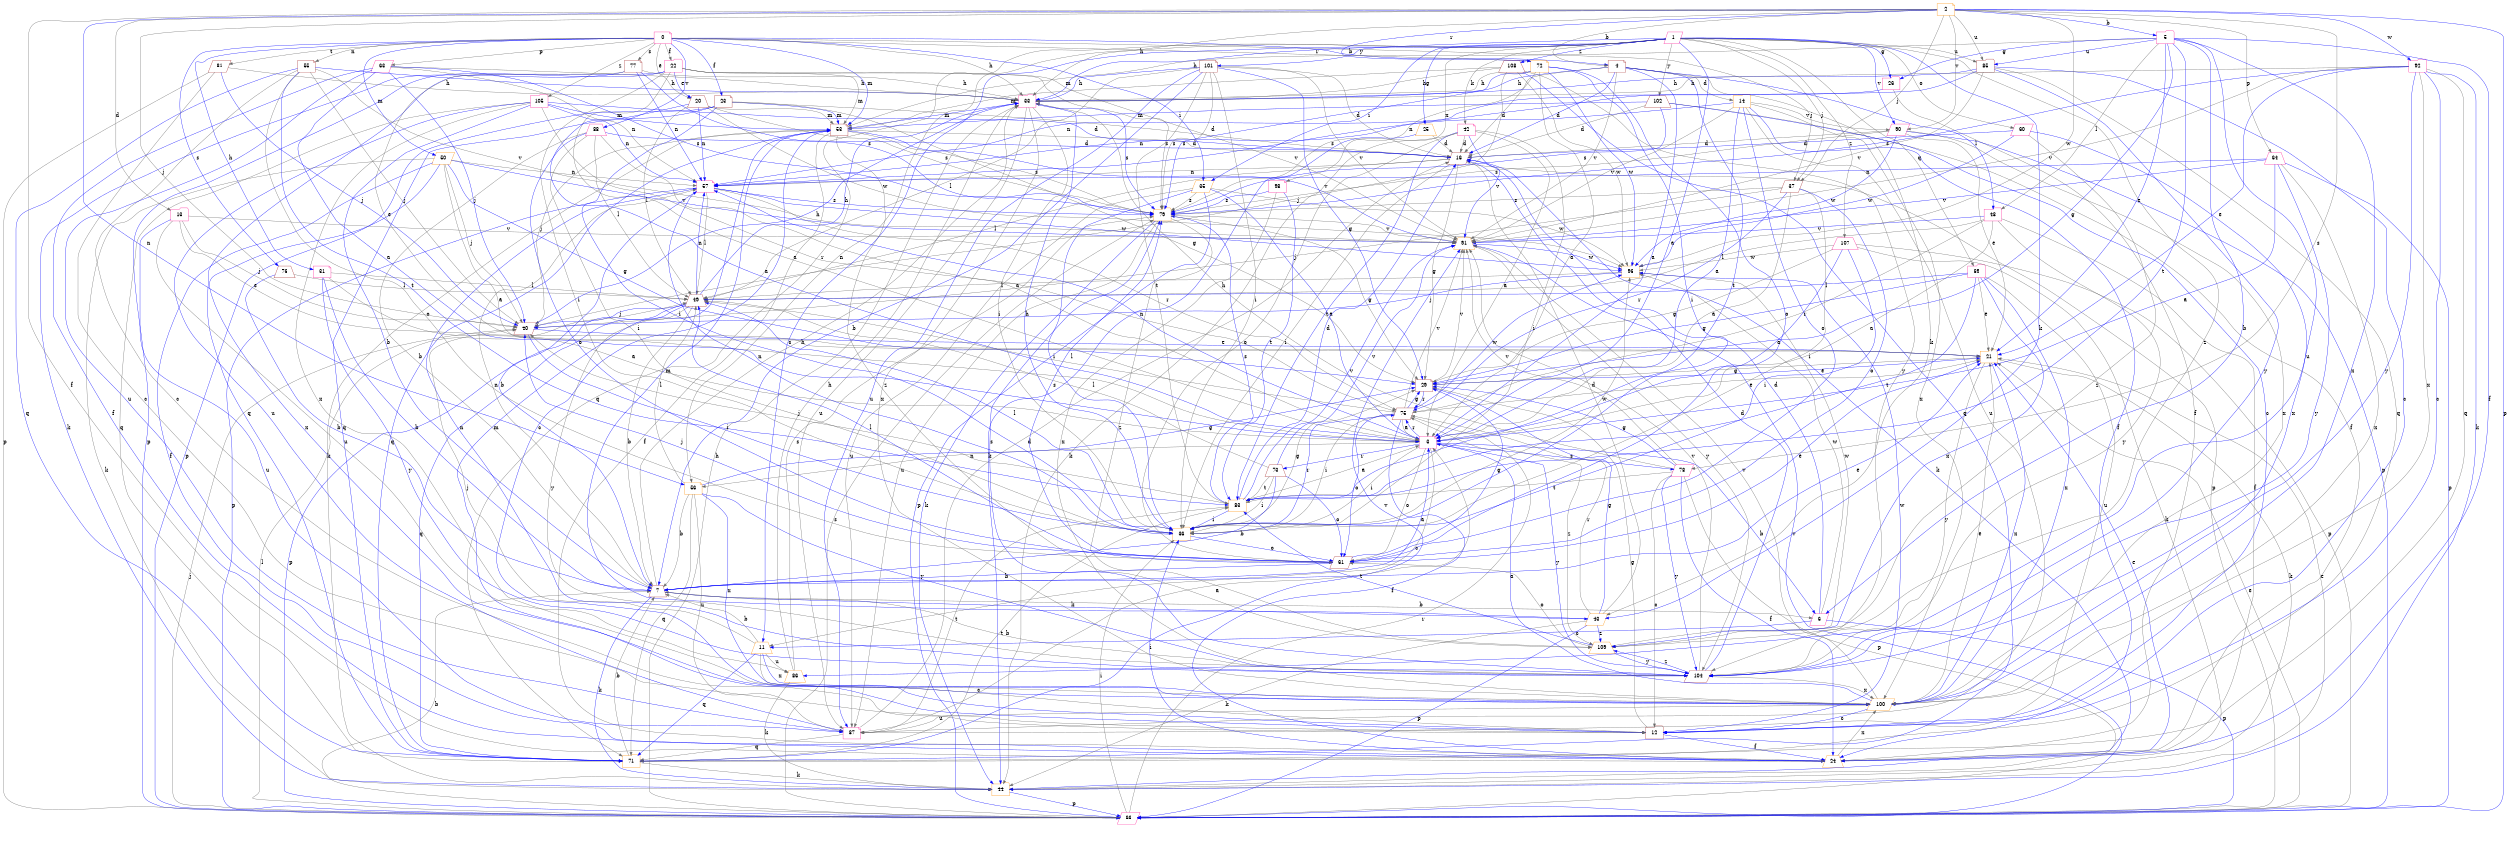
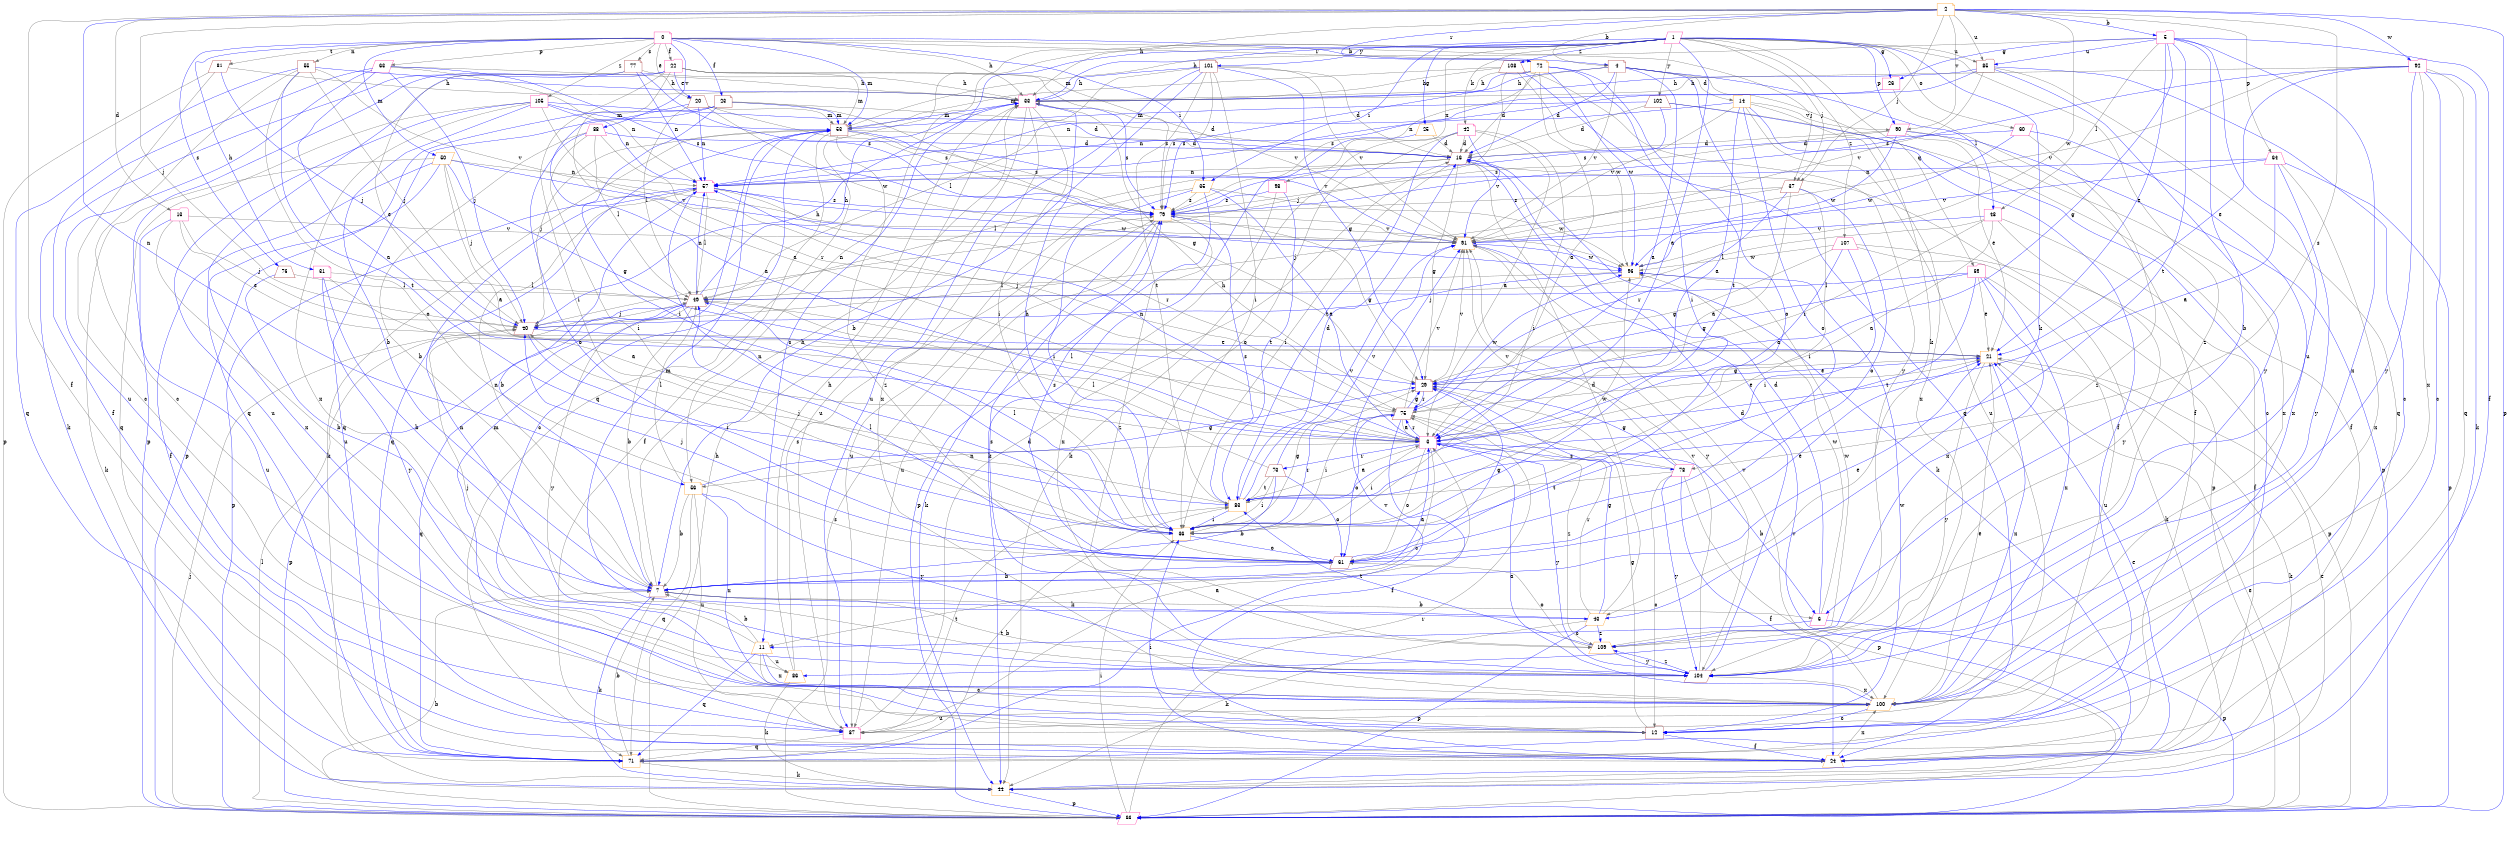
edge "1" -> "90": label "v" -> "p"
edge "88" -> "3": label "a" -> "j"
